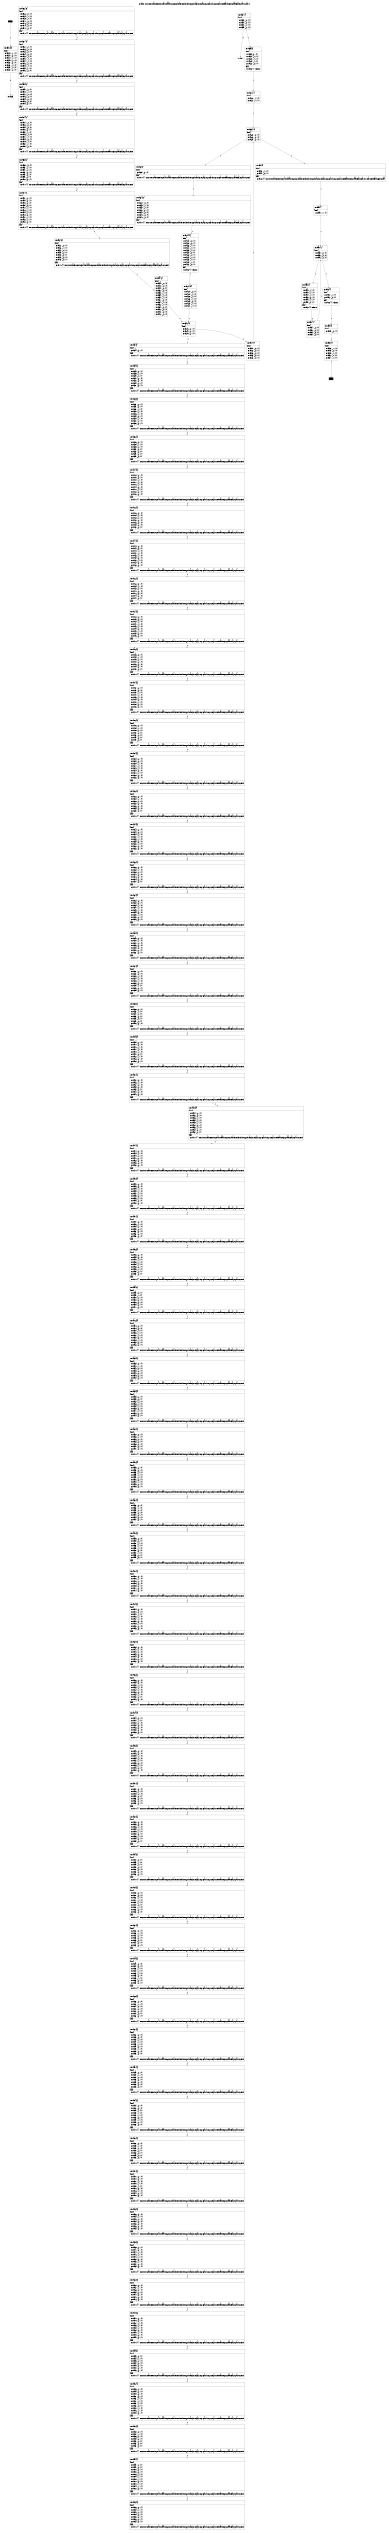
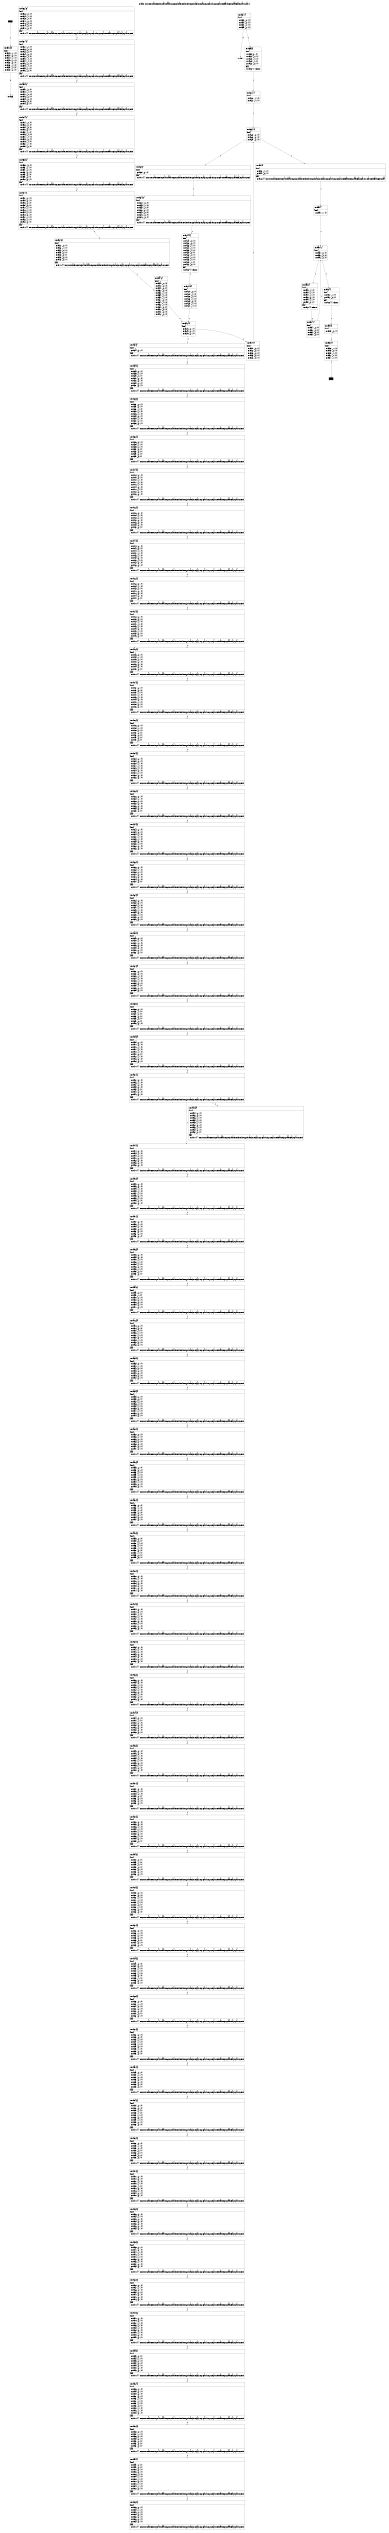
edge "0x10994d [39]" -> "0x109974 [28]": now "0x109931 [28]" -> "0x109974 [28]"
